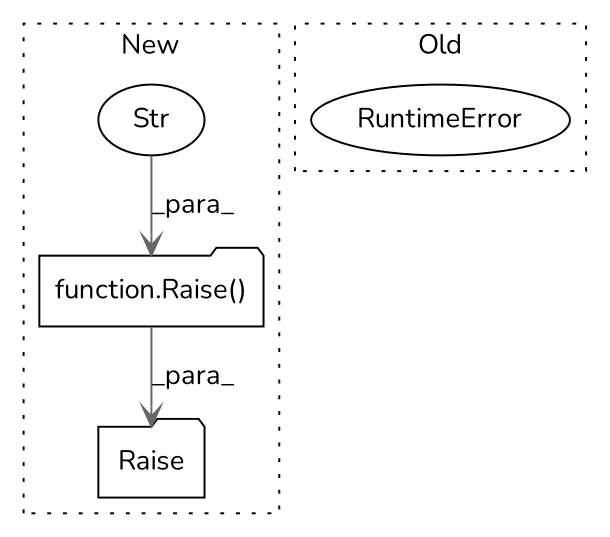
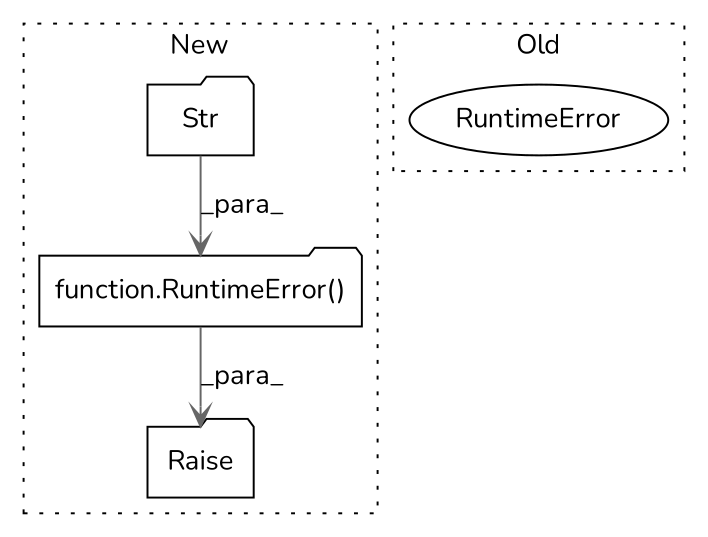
node "Str": shape ellipse -> folder
node "function.Raise()": label "function.Raise()" -> "function.RuntimeError()"
